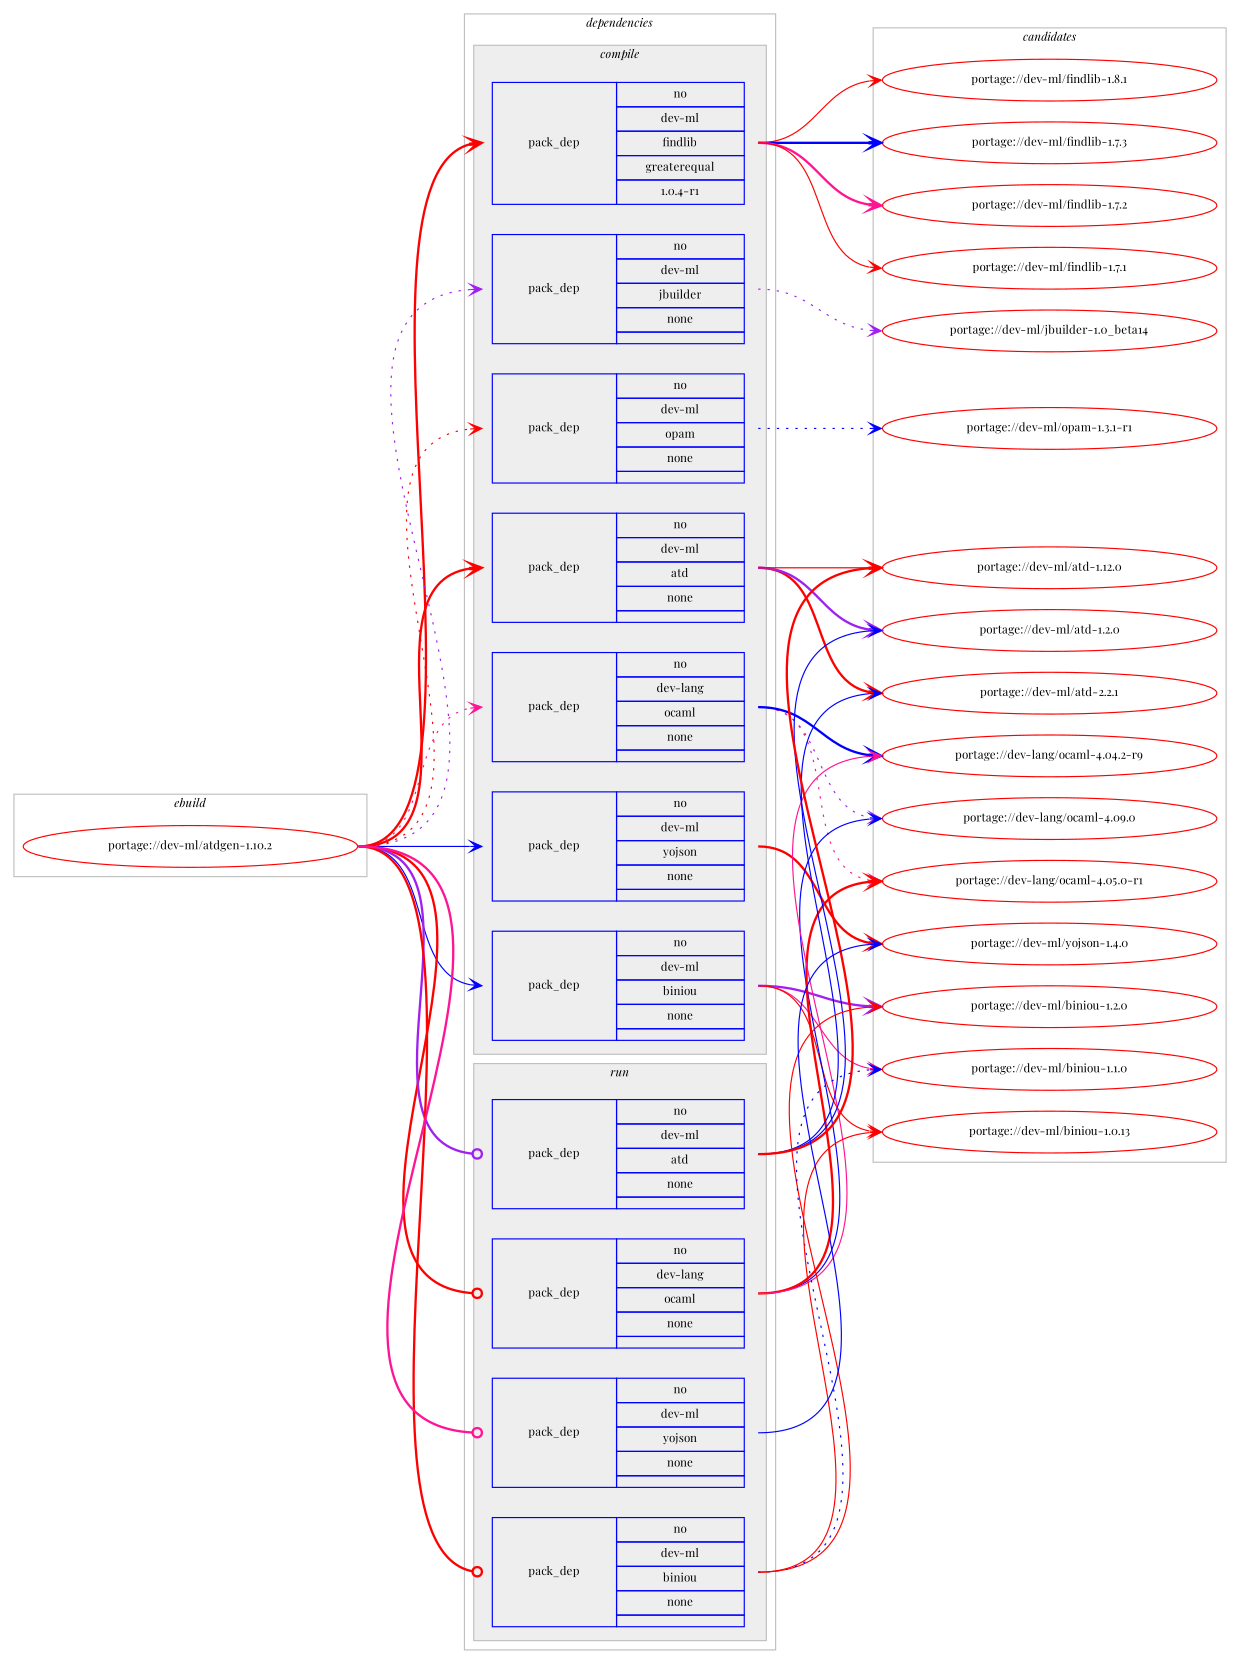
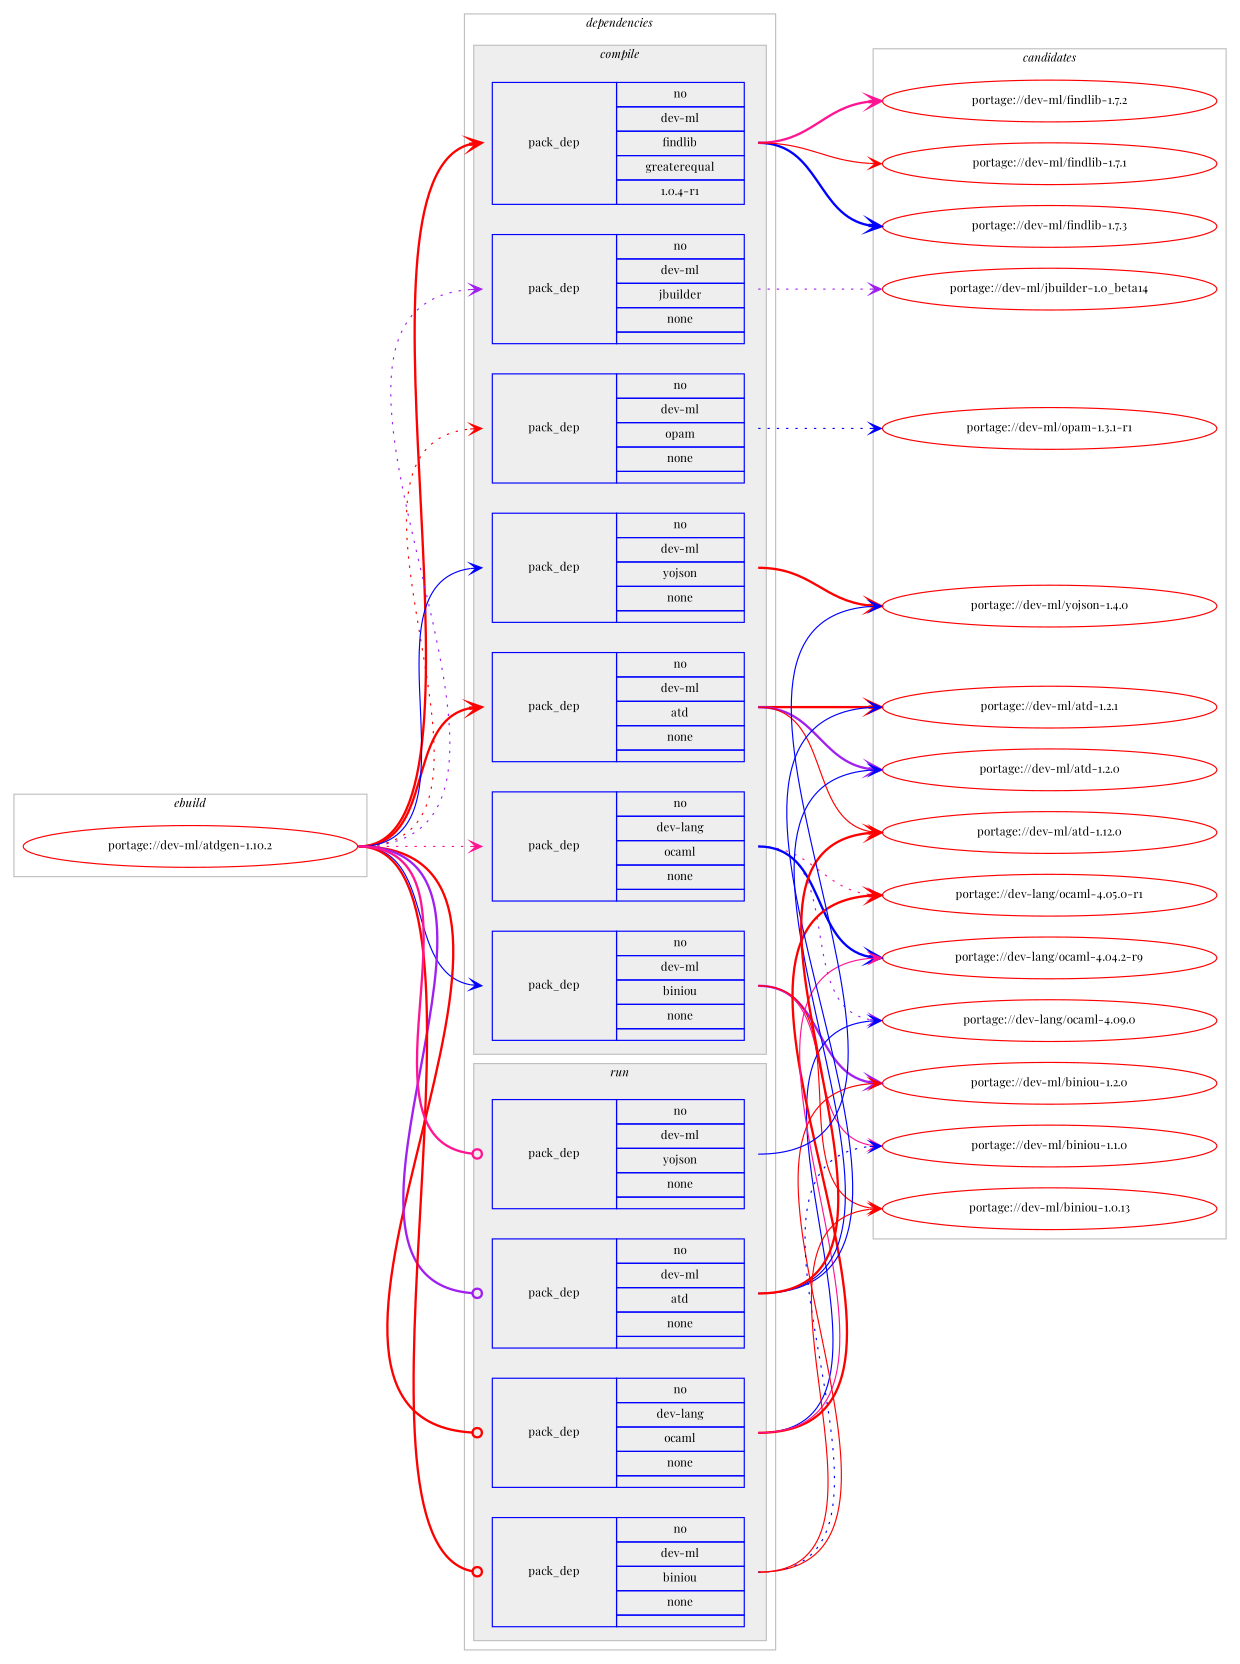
node "portage://dev-ml/findlib-1.8.1": removed
node "portage://dev-ml/atd-2.2.1": label "portage://dev-ml/atd-2.2.1" -> "portage://dev-ml/atd-1.2.1"
